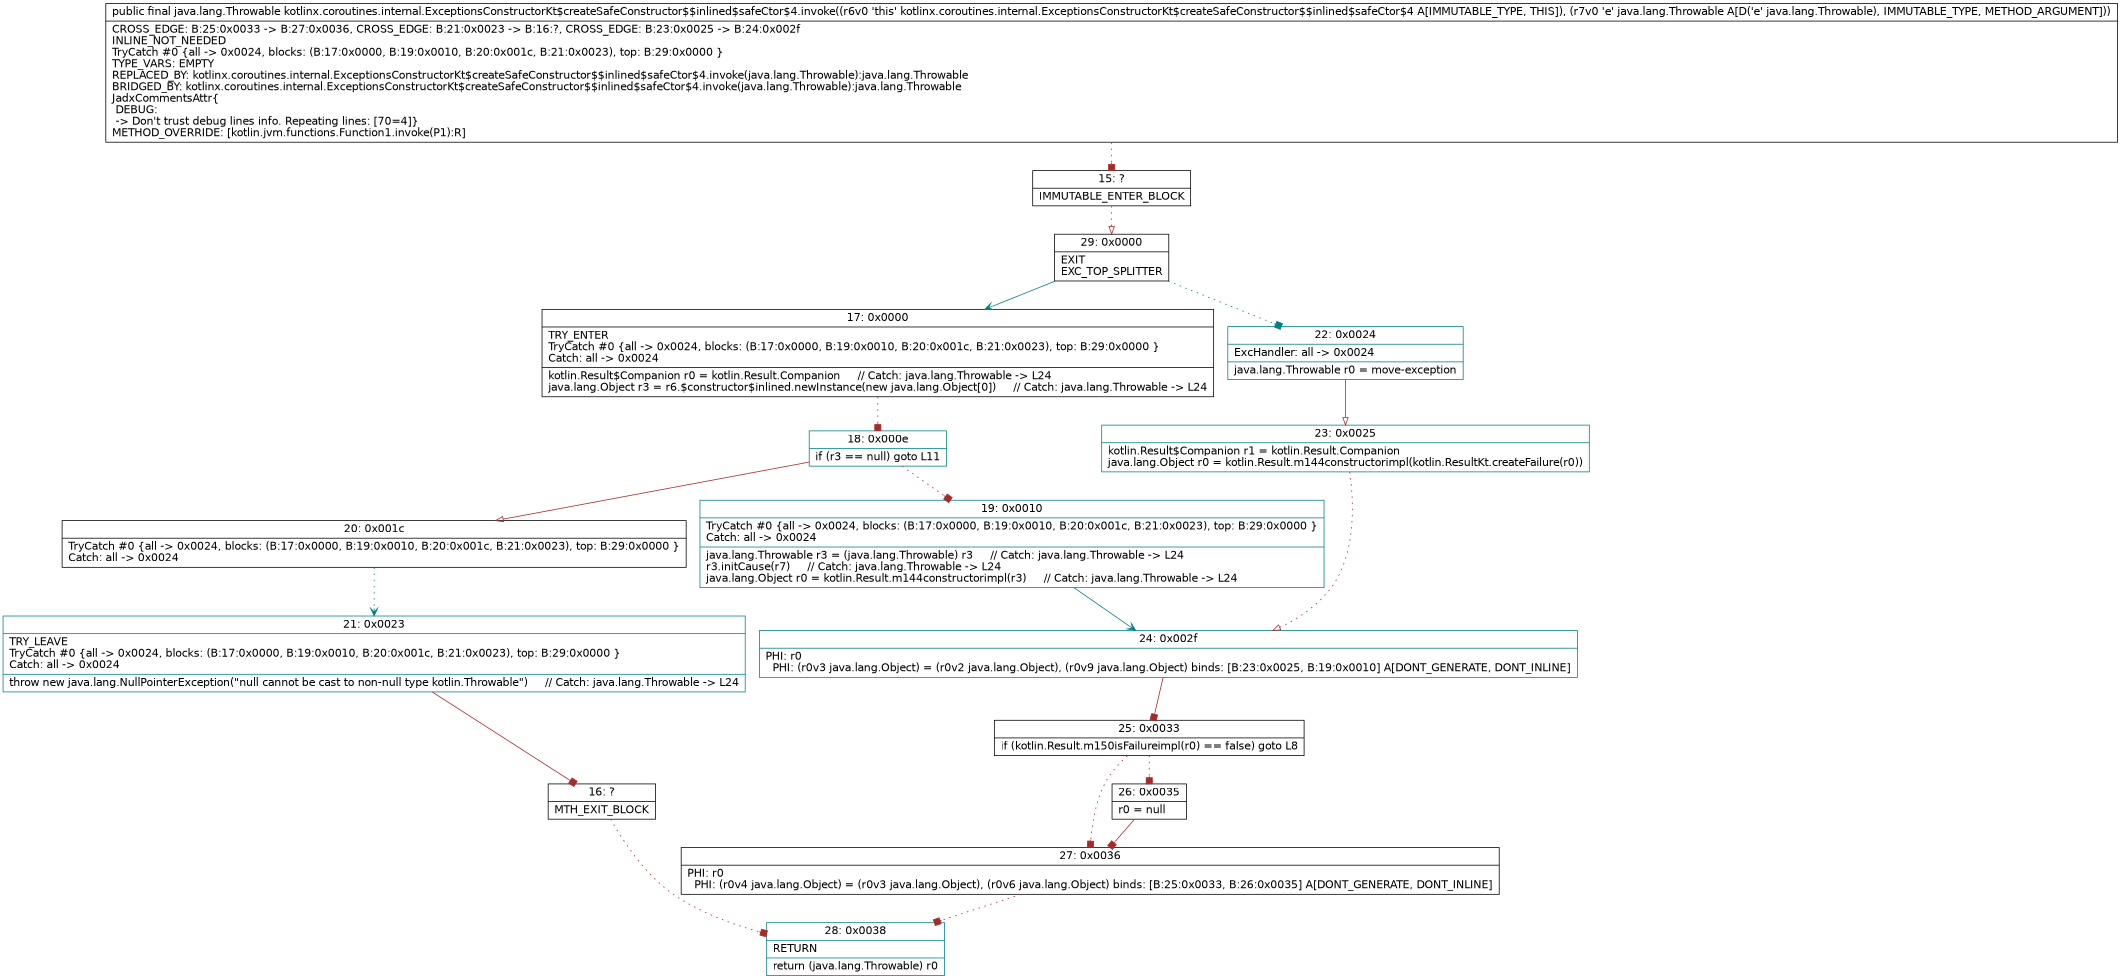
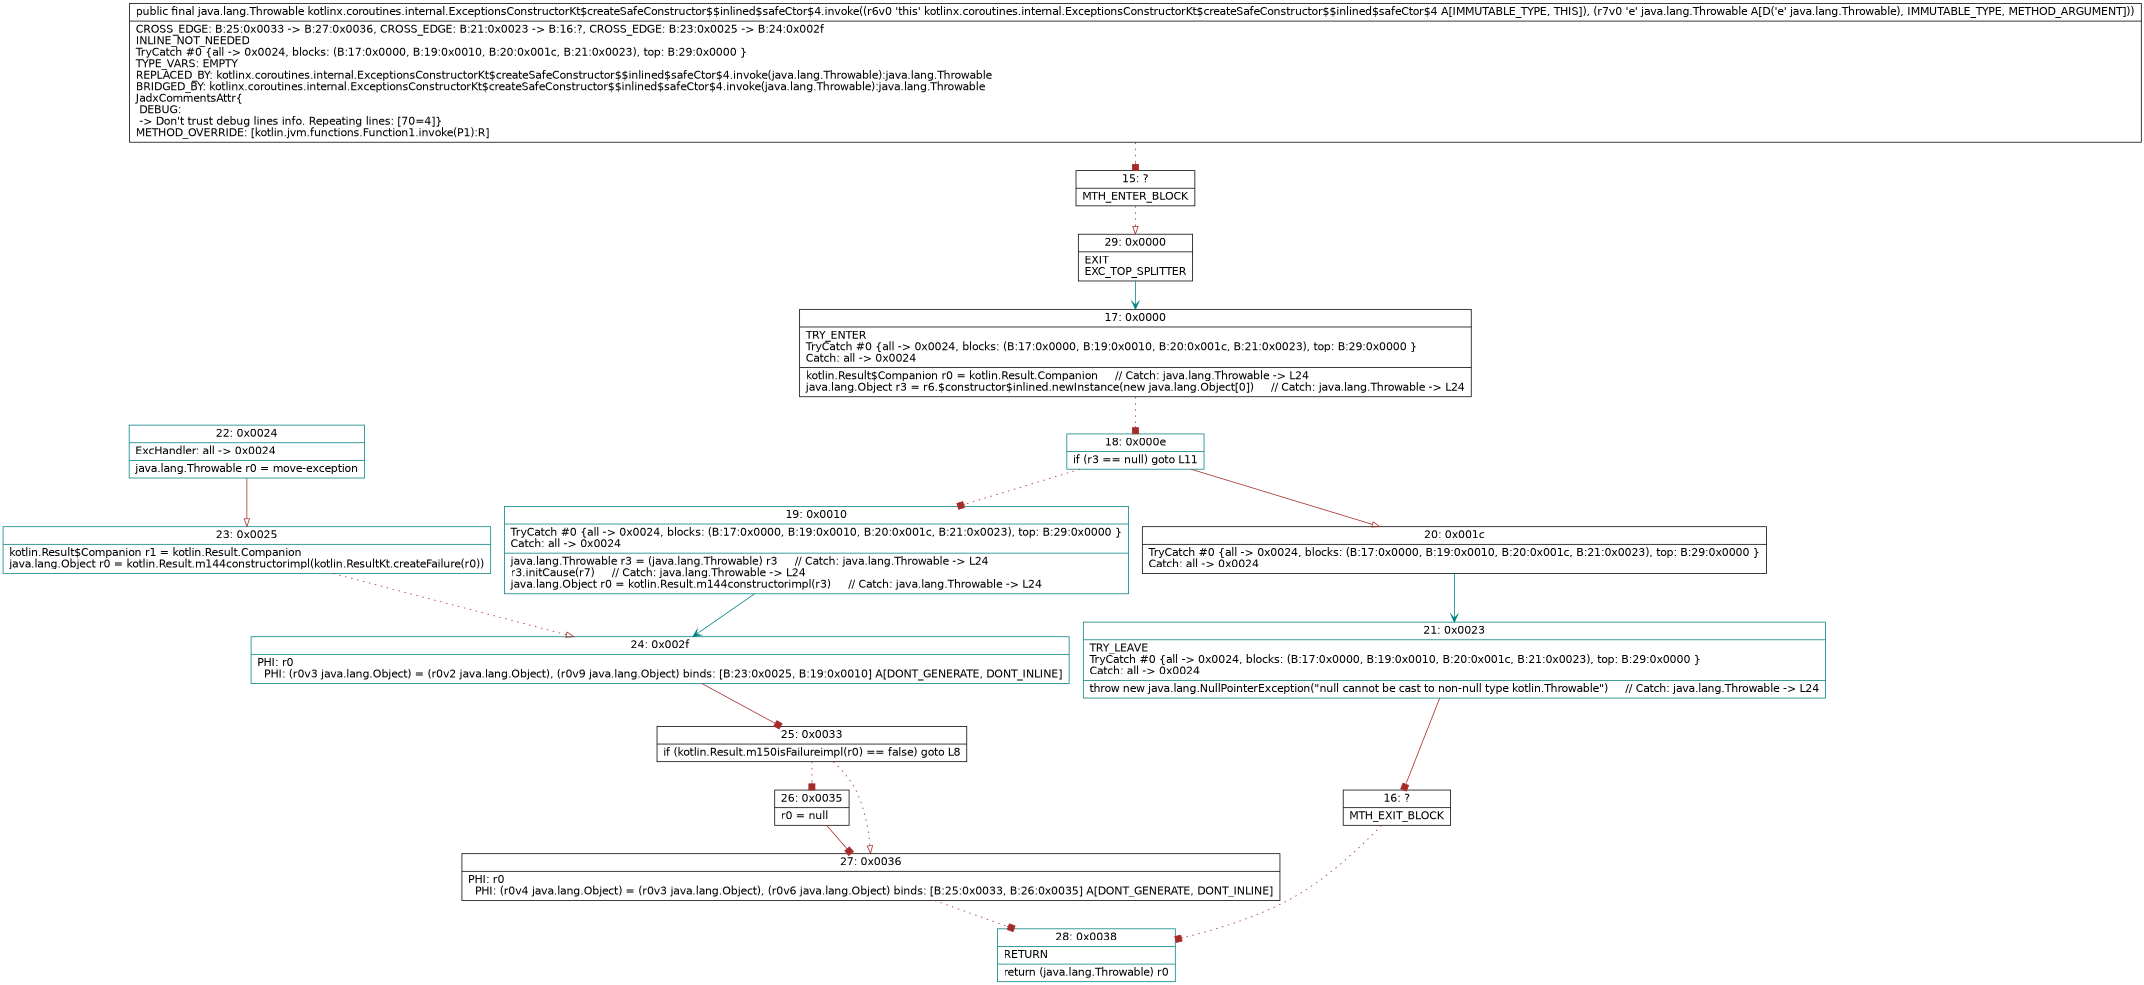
node "15: ?": text "IMMUTABLE_ENTER_BLOCK" -> "MTH_ENTER_BLOCK"
edge "29: 0x0000" -> "22: 0x0024": removed
edge "20: 0x001c" -> "21: 0x0023": style dotted -> solid
edge "25: 0x0033" -> "27: 0x0036": arrowhead box -> onormal
